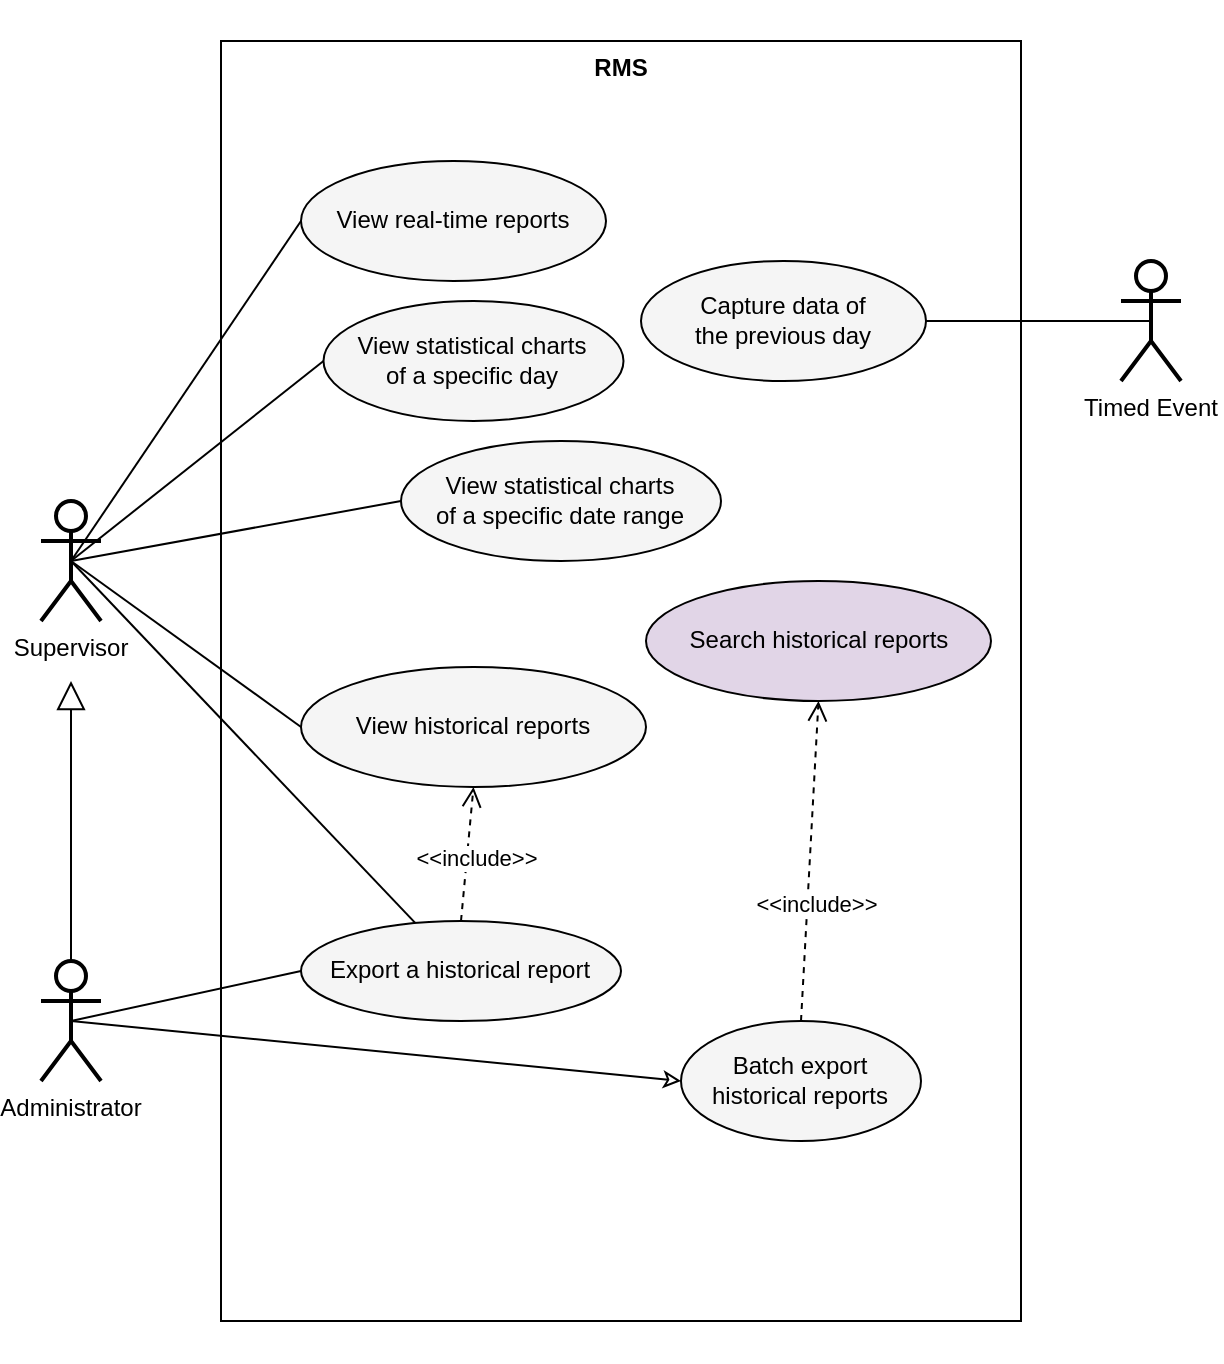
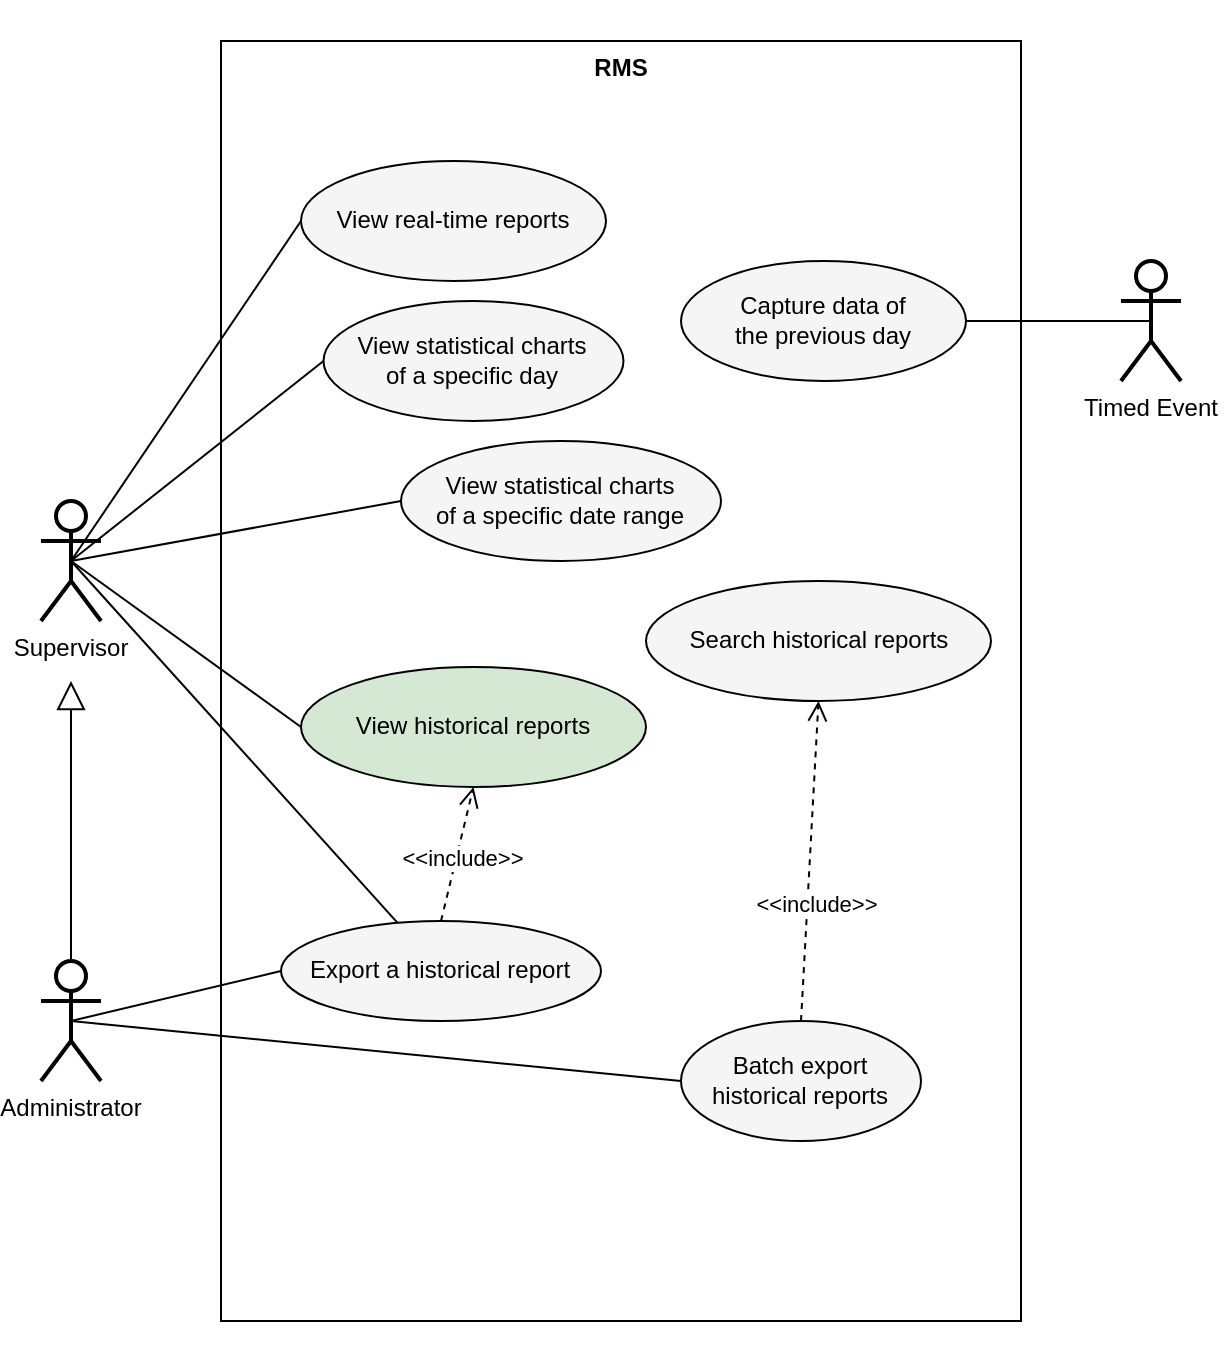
node "Capture data of the previous day": moved (784, 321) -> (824, 321)
node "Search historical reports": fillcolor #e1d5e7 -> #f5f5f5
node "View historical reports": fillcolor #f5f5f5 -> #d5e8d4
node "Export a historical report": moved (461, 971) -> (441, 971)
edge "Administrator" -> "Batch export historical reports": arrowhead classic -> none
